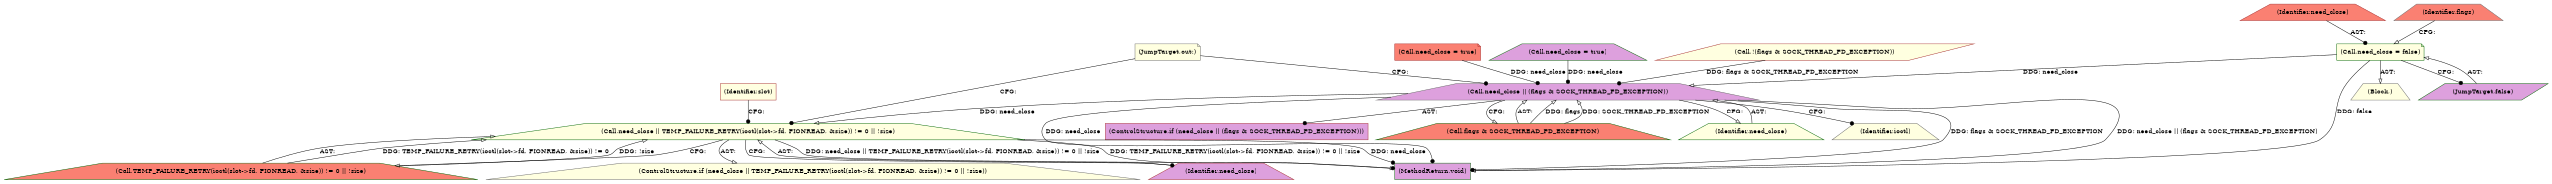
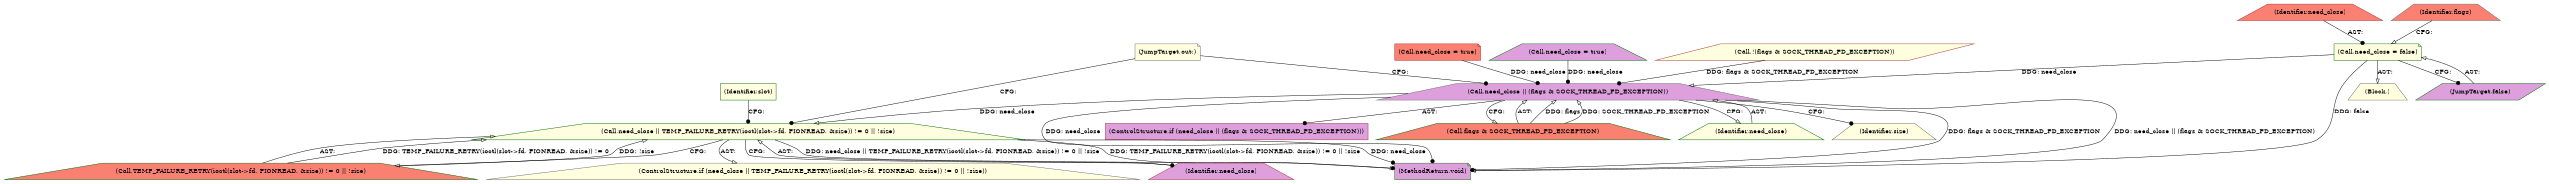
node "(Identifier,slot)": color brown -> darkgreen
node "(Identifier,ioctl)": label "(Identifier,ioctl)" -> "(Identifier,size)"
node "(MethodReturn,void)": shape box -> note
